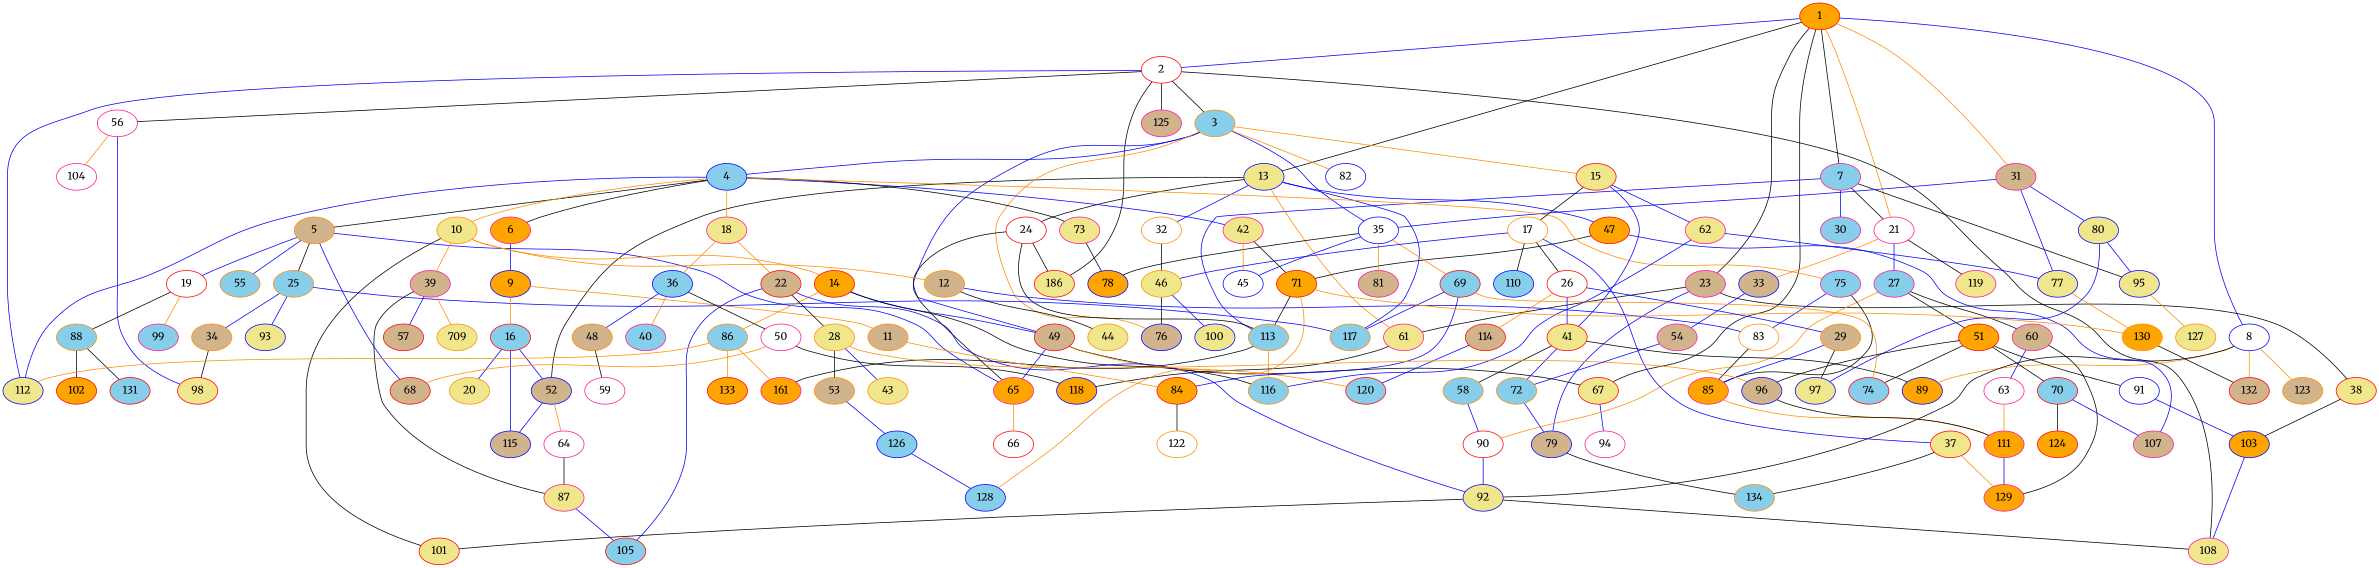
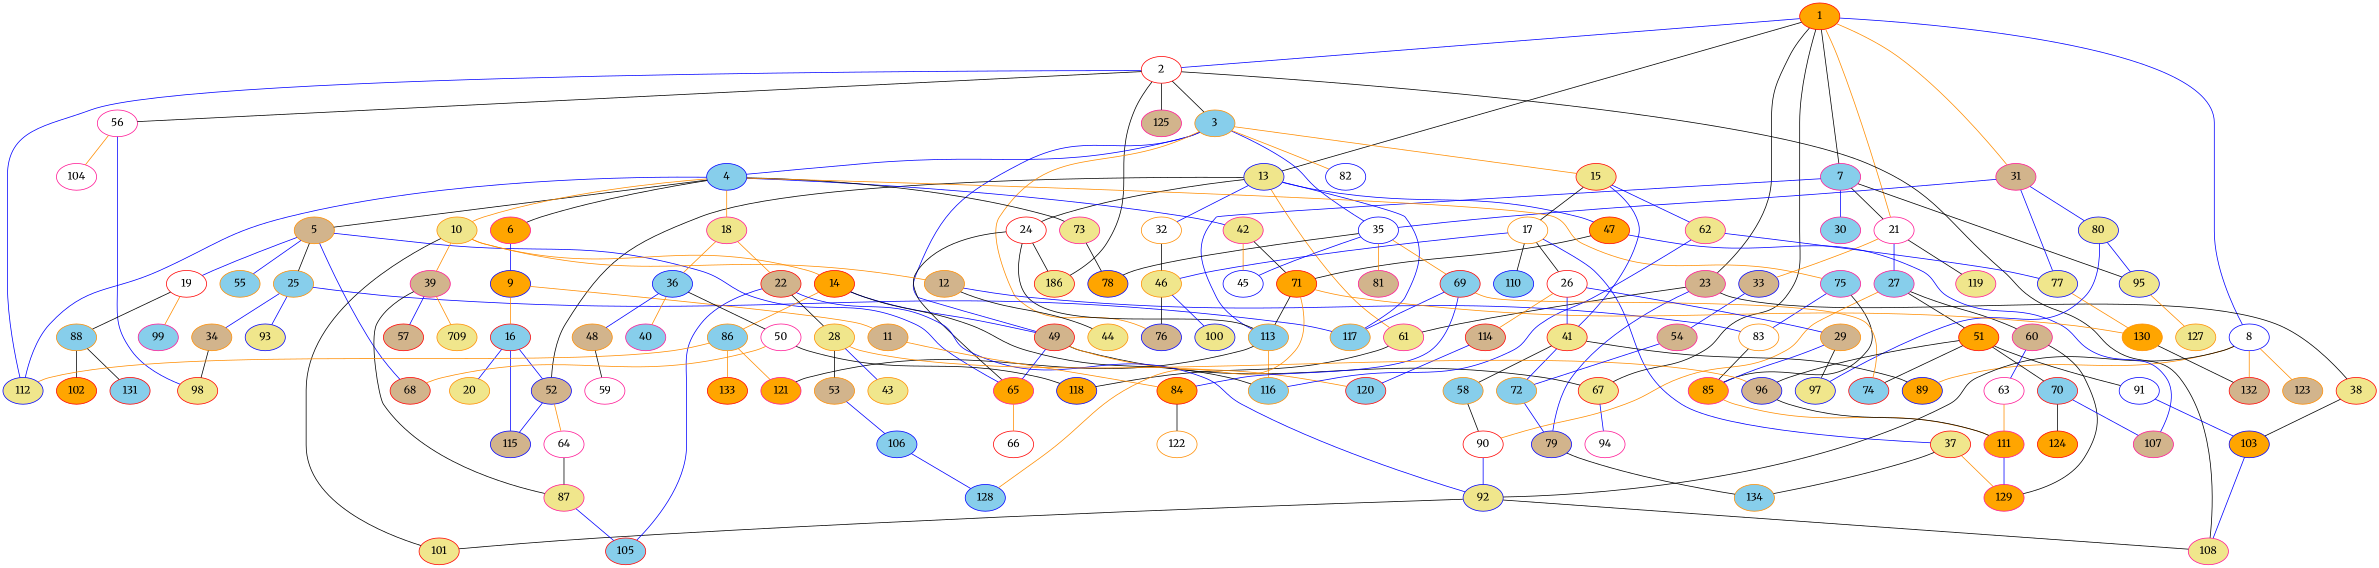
node "161": label "161" -> "121"
edge "58" -- "90": color blue -> black
node "126": label "126" -> "106"
